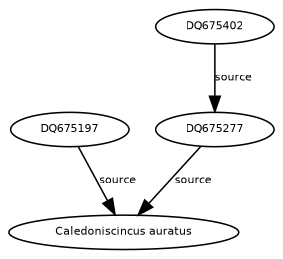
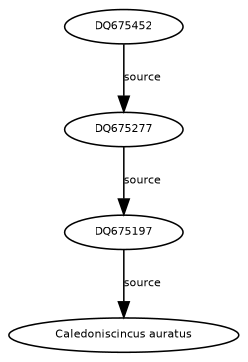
node "DQ675402": label "DQ675402" -> "DQ675452"
edge "DQ675277" -> "Caledoniscincus auratus": now "DQ675277" -> "DQ675197"
